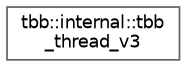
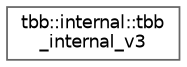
node "tbb::internal::tbb _thread_v3": label "tbb::internal::tbb _thread_v3" -> "tbb::internal::tbb _internal_v3"
